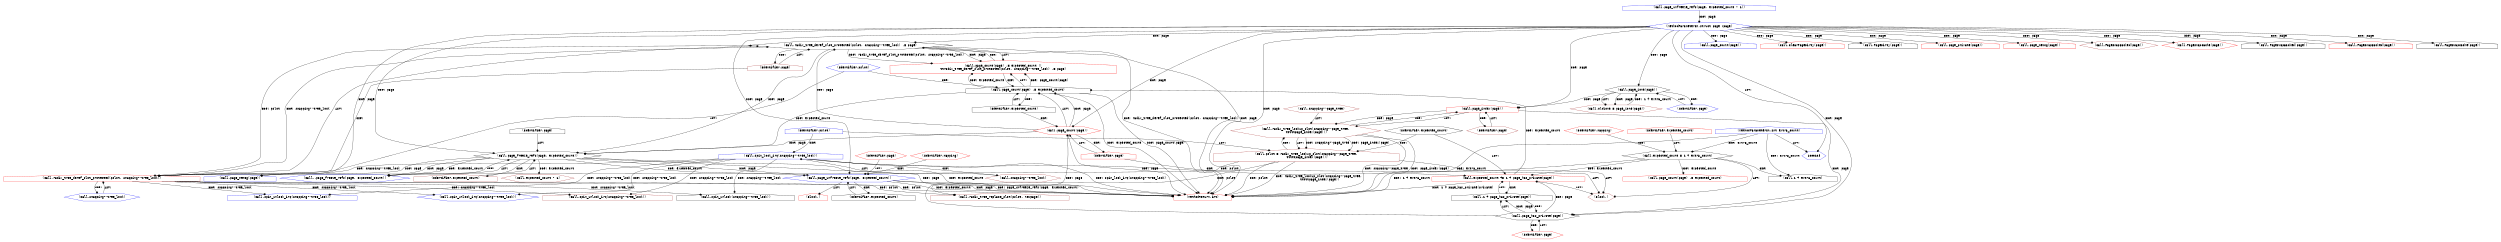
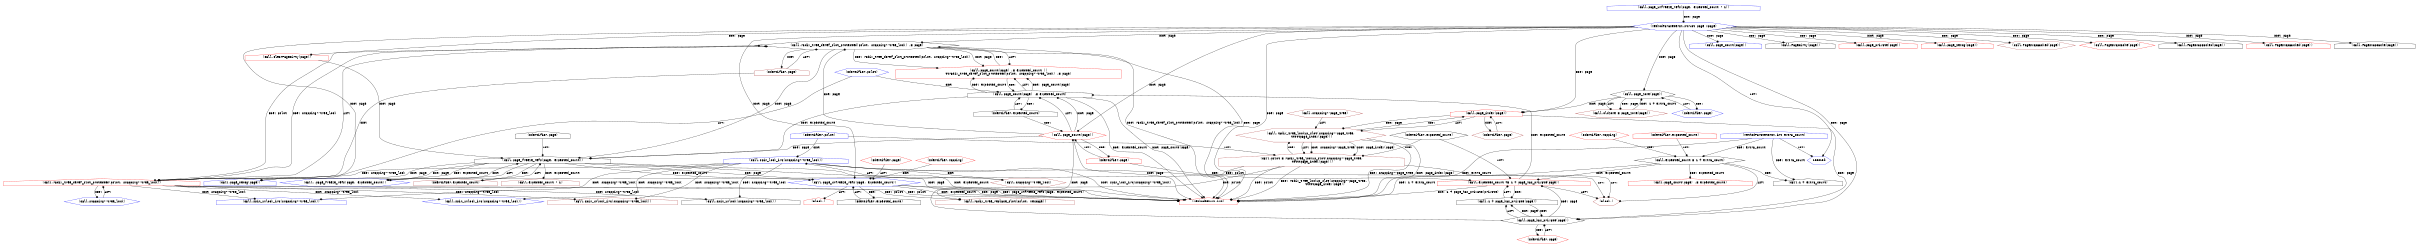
edge "(MethodParameterIn,struct page *page)" -> "(Call,page_freeze_refs(page, expected_count))": now "(Call,ClearPageDirty(page))" -> "(Call,page_freeze_refs(page, expected_count))"
node "(Call,page_freeze_refs(page, expected_count))": shape hexagon -> house
node "(Call,expected_count - 1)": shape hexagon -> house
